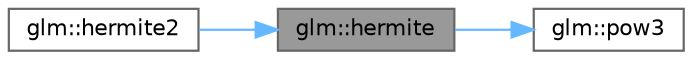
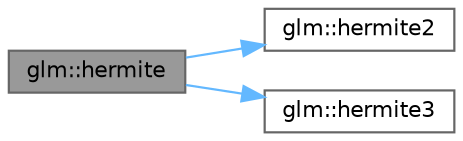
edge "glm::hermite2" -> "glm::hermite": reversed
node "glm::pow3": label "glm::pow3" -> "glm::hermite3"
